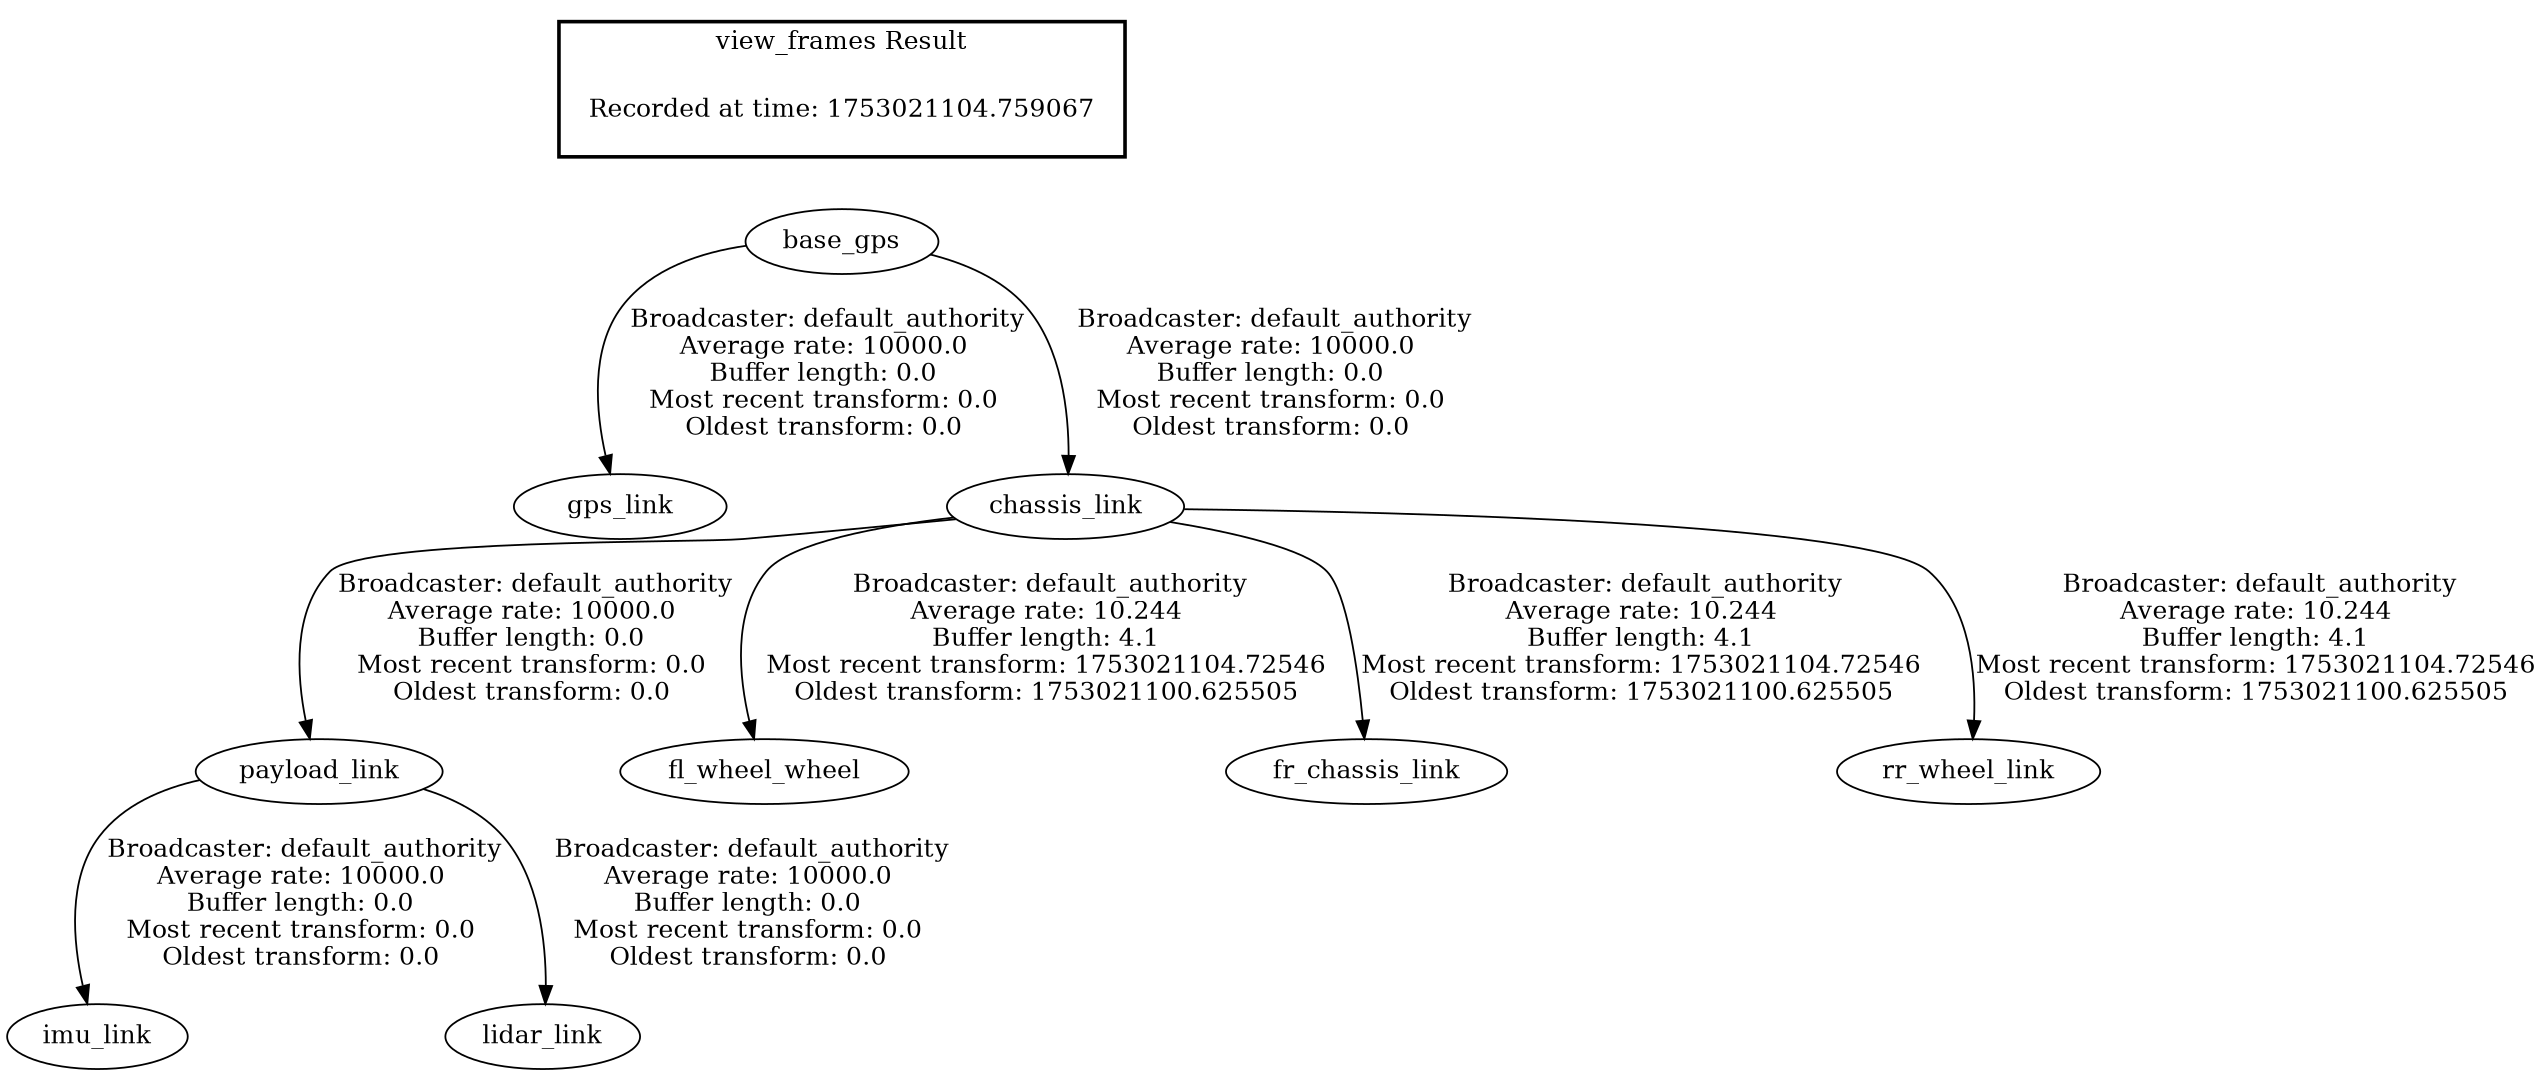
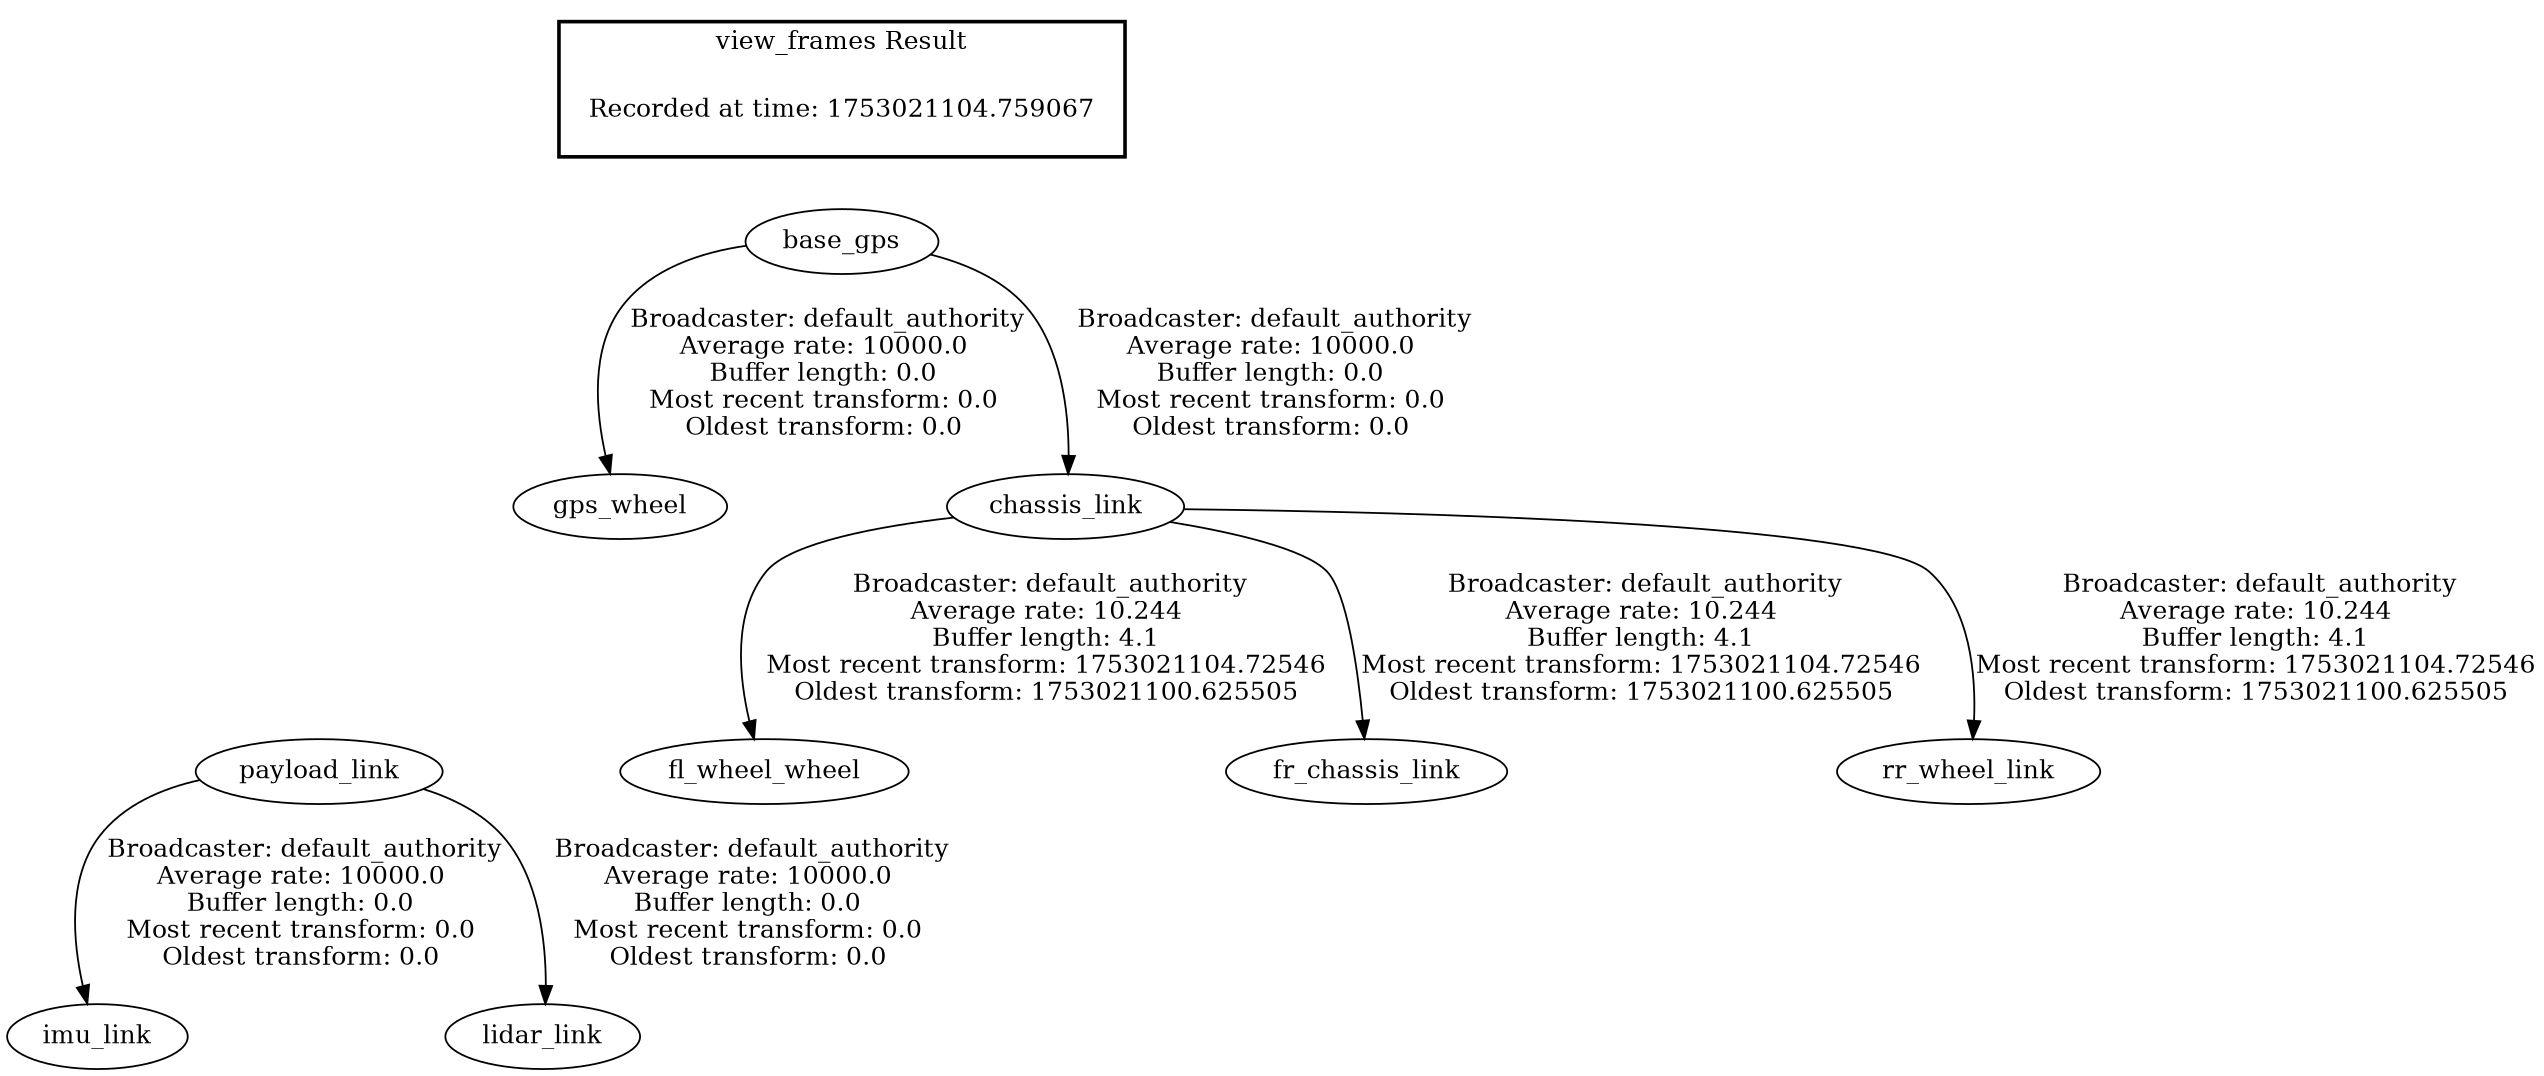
node "gps_link": label "gps_link" -> "gps_wheel"
edge "chassis_link" -> "payload_link": removed, label "Broadcaster: default_authority Average rate: 10000.0 Buffer length: 0.0 Most recent transform: 0.0 Oldest transform: 0.0"
